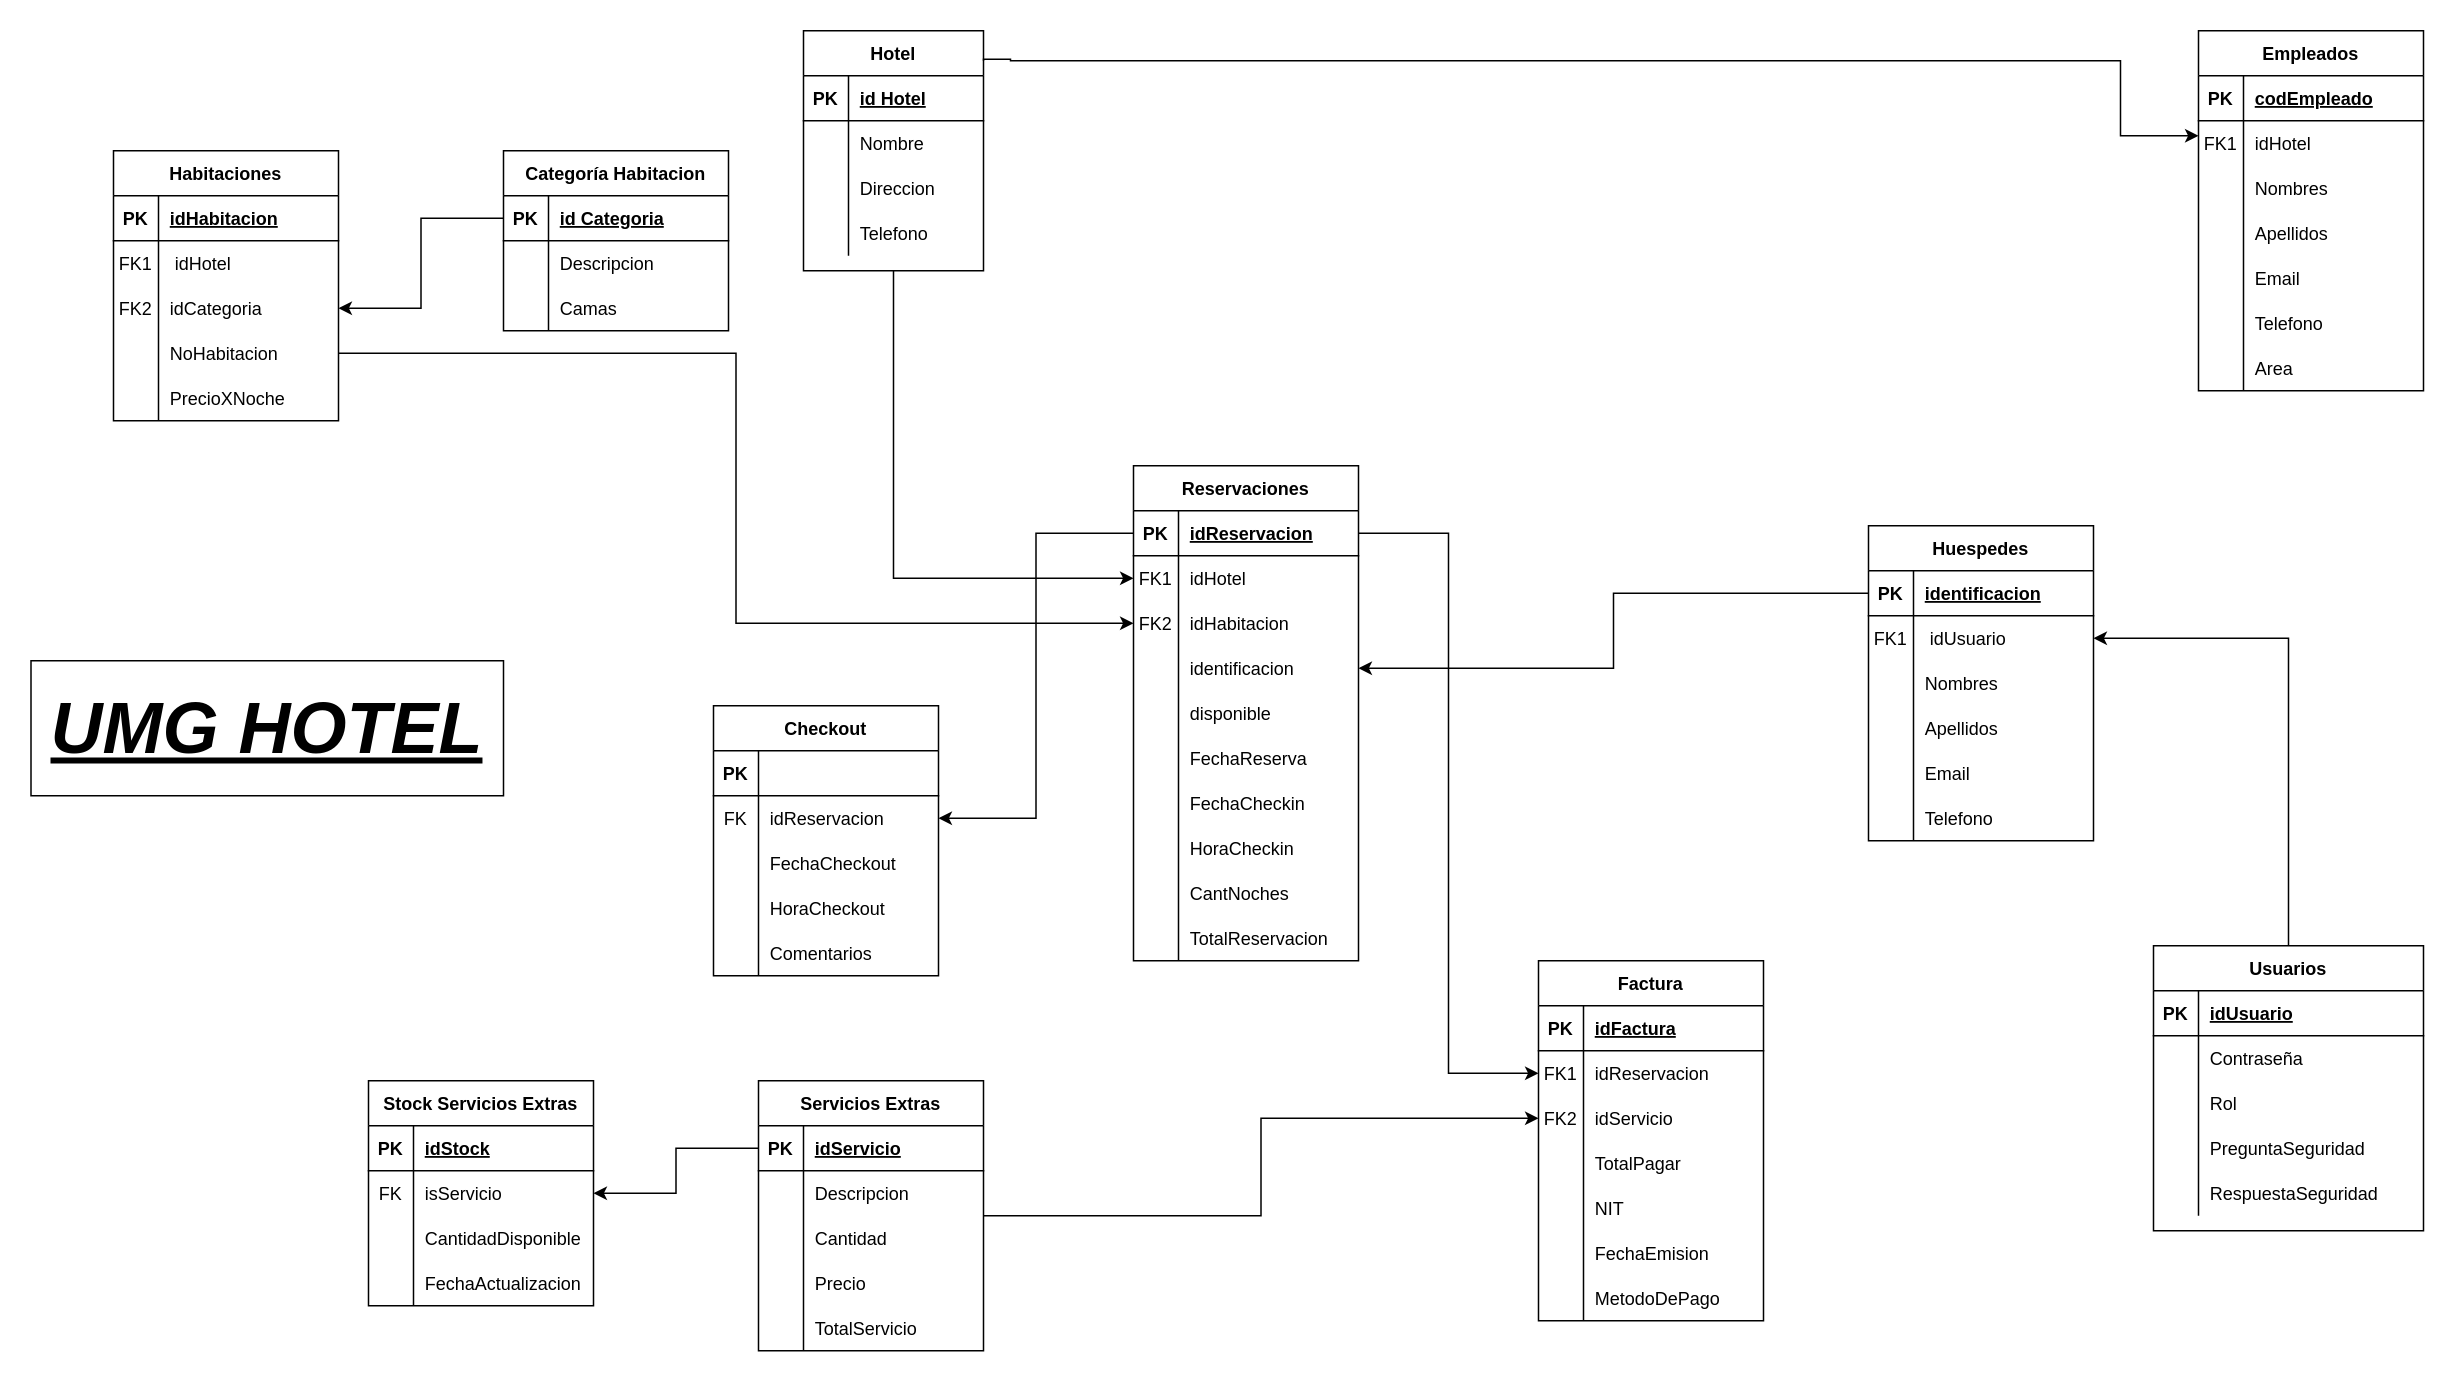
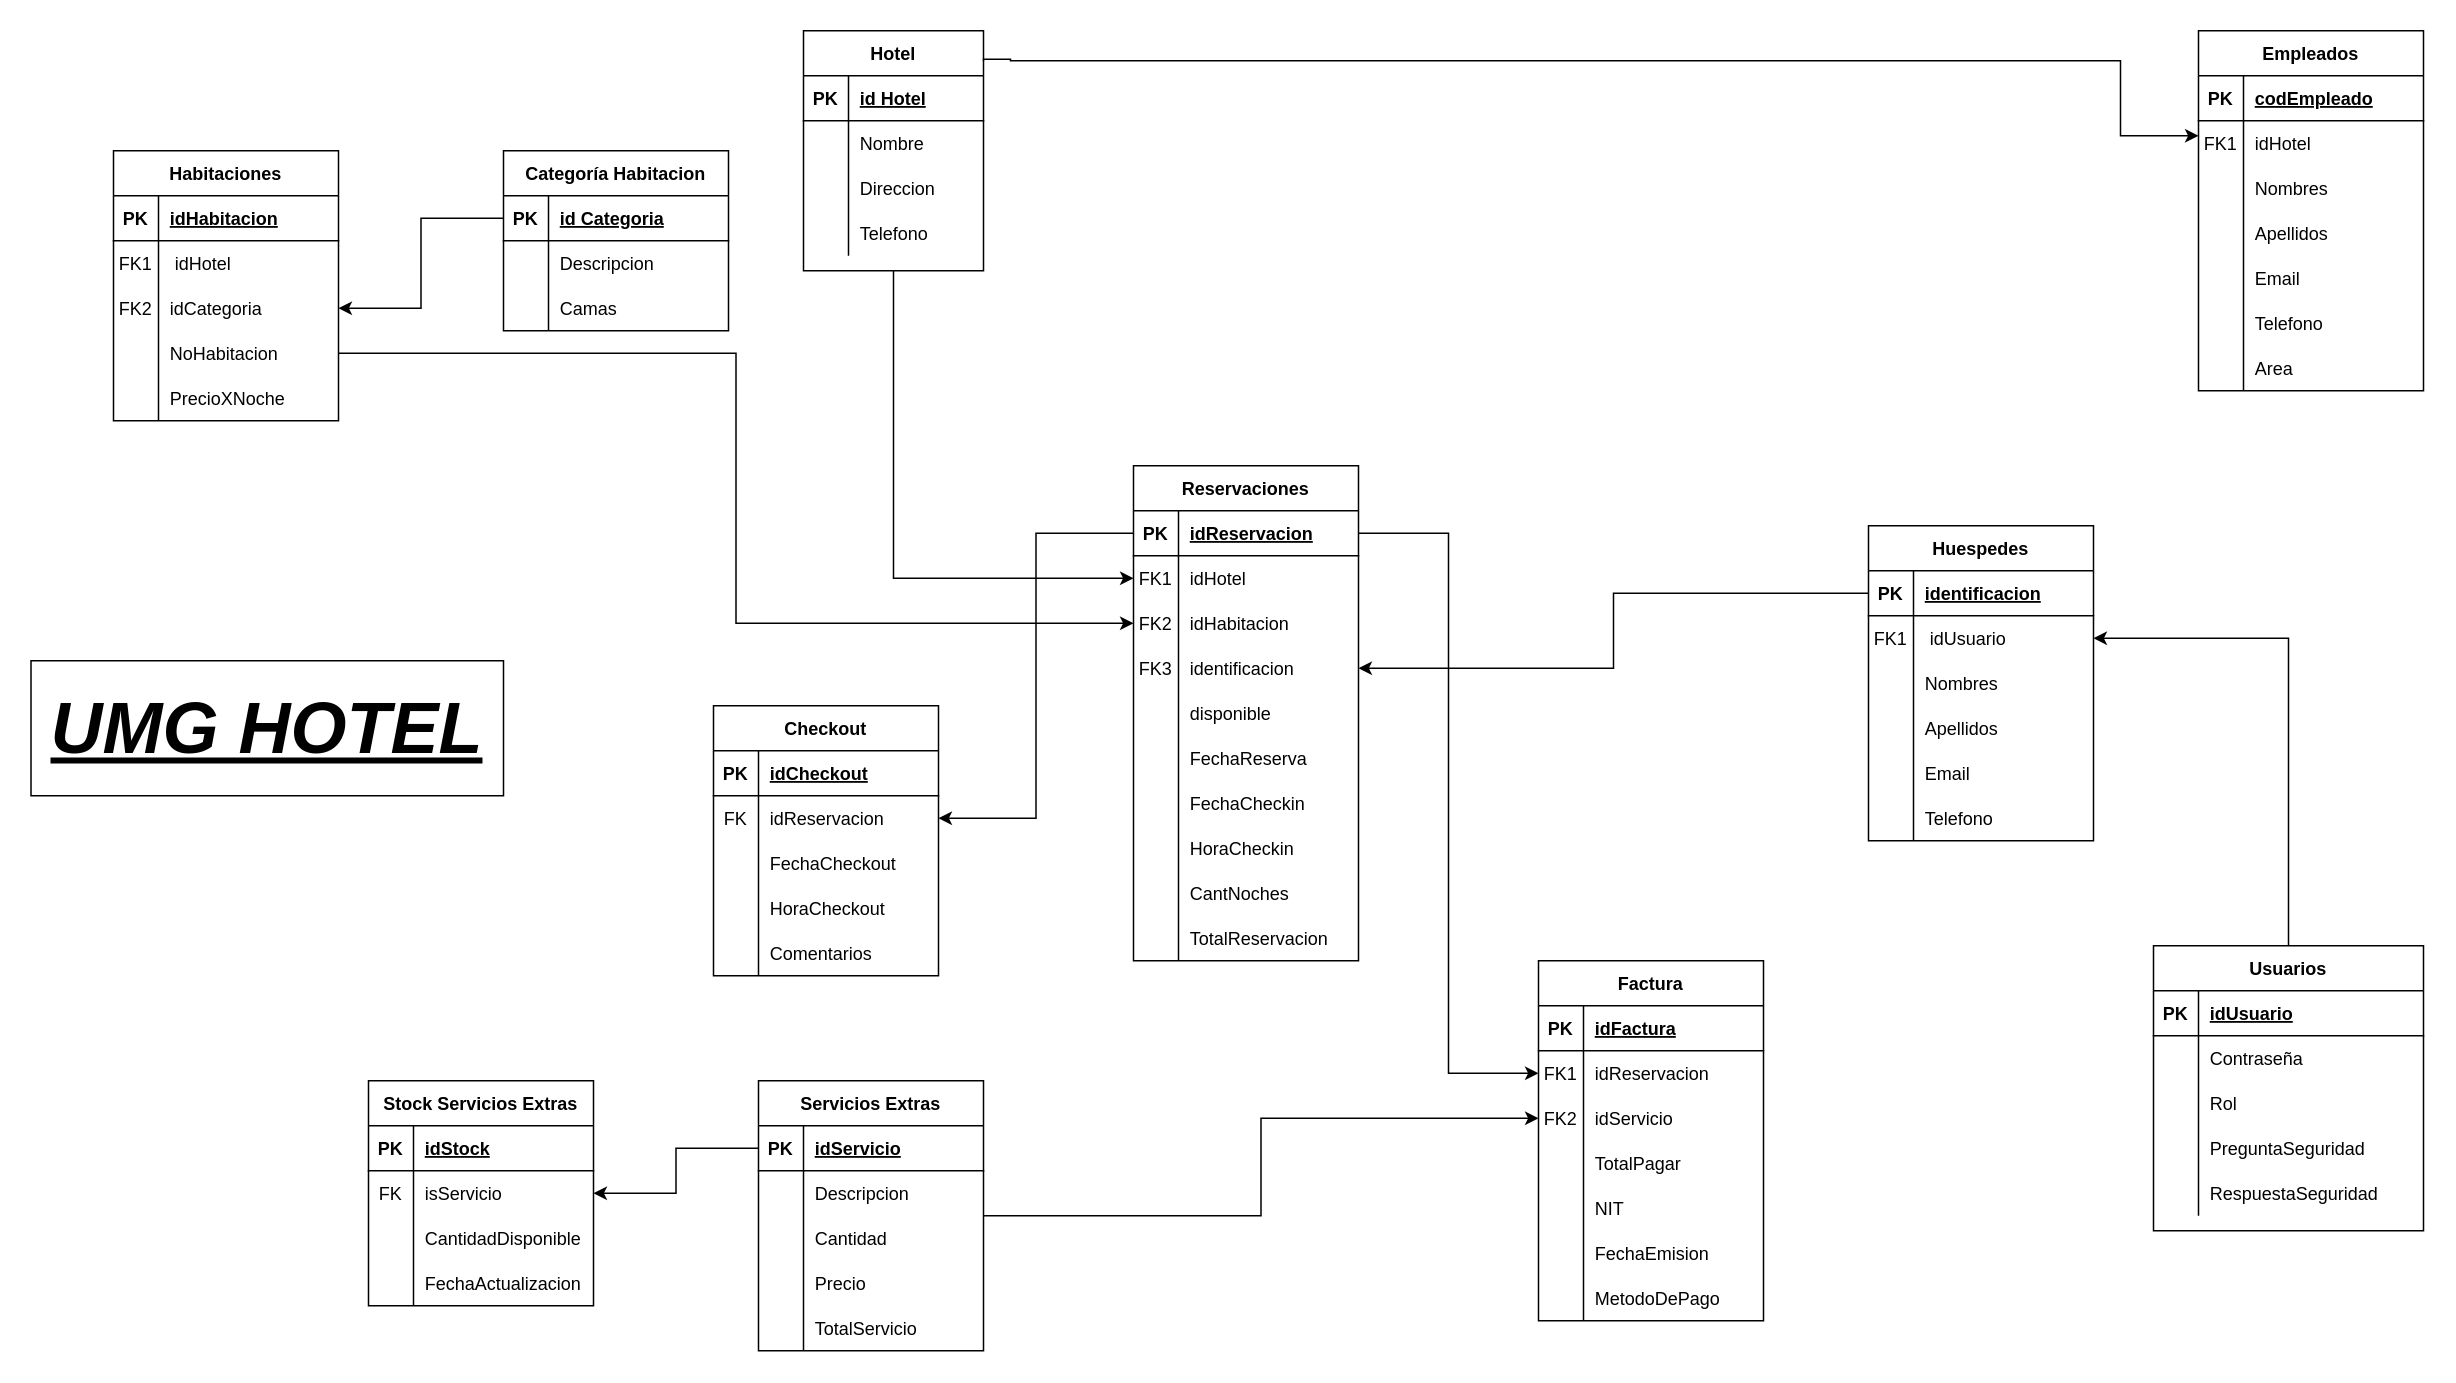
node "FK3": added
node "idCheckout": added
